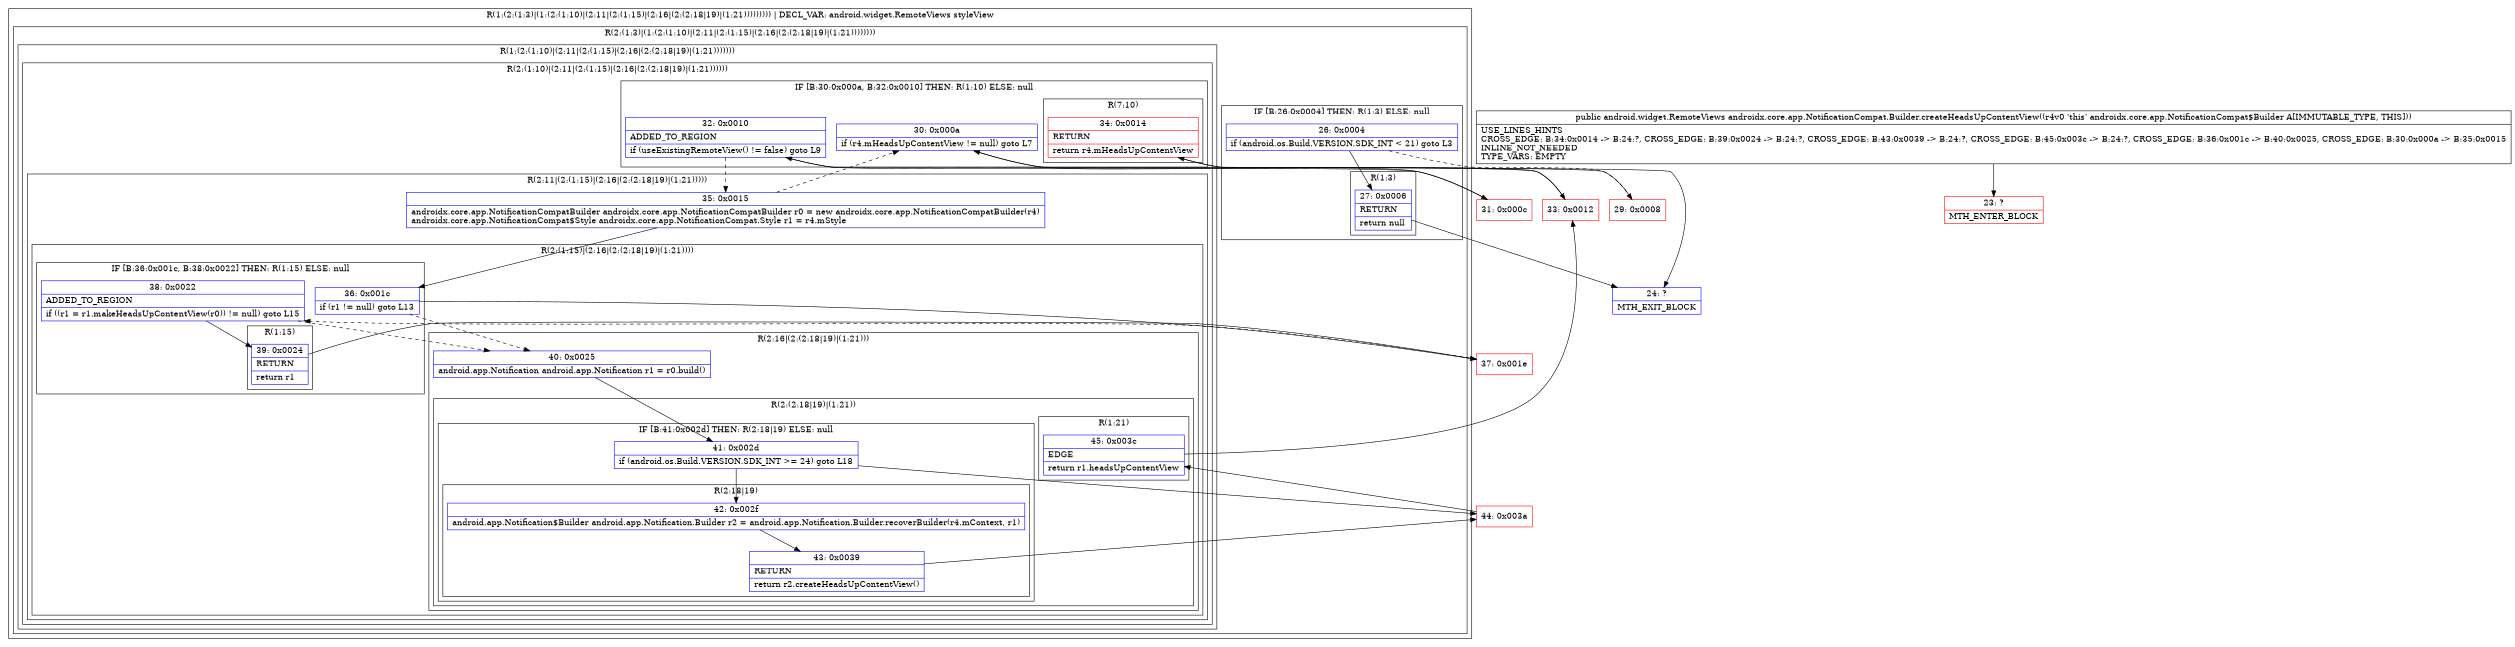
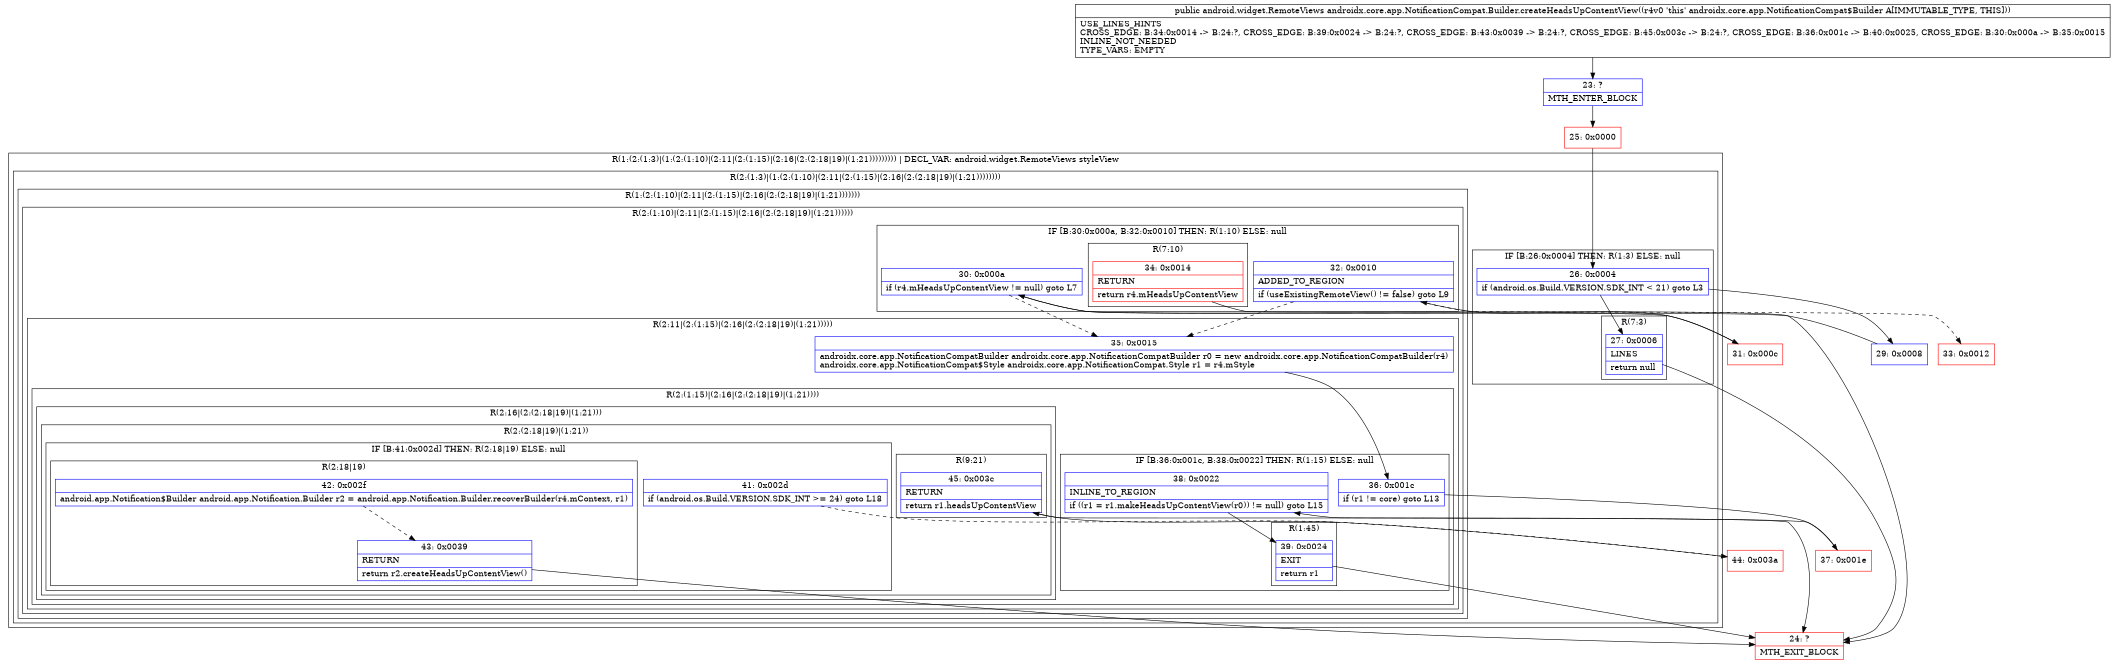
node "25: 0x0000": added
edge "26: 0x0004" -> "29: 0x0008": style dashed -> solid
edge "32: 0x0010" -> "33: 0x0012": style solid -> dashed
edge "33: 0x0012" -> "34: 0x0014": removed
edge "35: 0x0015" -> "30: 0x000a": reversed
cluster "R(1:3)": label "R(1:3)" -> "R(7:3)"
node "27: 0x0006": text "RETURN" -> "LINES"
node "29: 0x0008": color red -> blue
node "23: ?": color red -> blue
node "38: 0x0022": text "ADDED_TO_REGION" -> "INLINE_TO_REGION"
node "24: ?": color blue -> red
node "36: 0x001c": text "if (r1 != null) goto L13" -> "if (r1 != core) goto L13"
edge "39: 0x0024" -> "37: 0x001e": now "39: 0x0024" -> "24: ?"
edge "37: 0x001e" -> "38: 0x0022": style dashed -> solid
cluster "R(1:15)": label "R(1:15)" -> "R(1:45)"
node "39: 0x0024": text "RETURN" -> "EXIT"
node "40: 0x0025": removed
cluster "R(1:21)": label "R(1:21)" -> "R(9:21)"
edge "45: 0x003c" -> "33: 0x0012": now "45: 0x003c" -> "24: ?"
node "45: 0x003c": text "EDGE" -> "RETURN"
edge "41: 0x002d" -> "42: 0x002f": removed
edge "41: 0x002d" -> "44: 0x003a": style solid -> dashed
edge "42: 0x002f" -> "43: 0x0039": style solid -> dashed
edge "43: 0x0039" -> "44: 0x003a": now "43: 0x0039" -> "24: ?"
